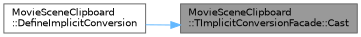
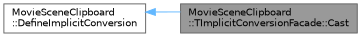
edge "MovieSceneClipboard ::DefineImplicitConversion" -> "MovieSceneClipboard ::TImplicitConversionFacade::Cast": reversed
